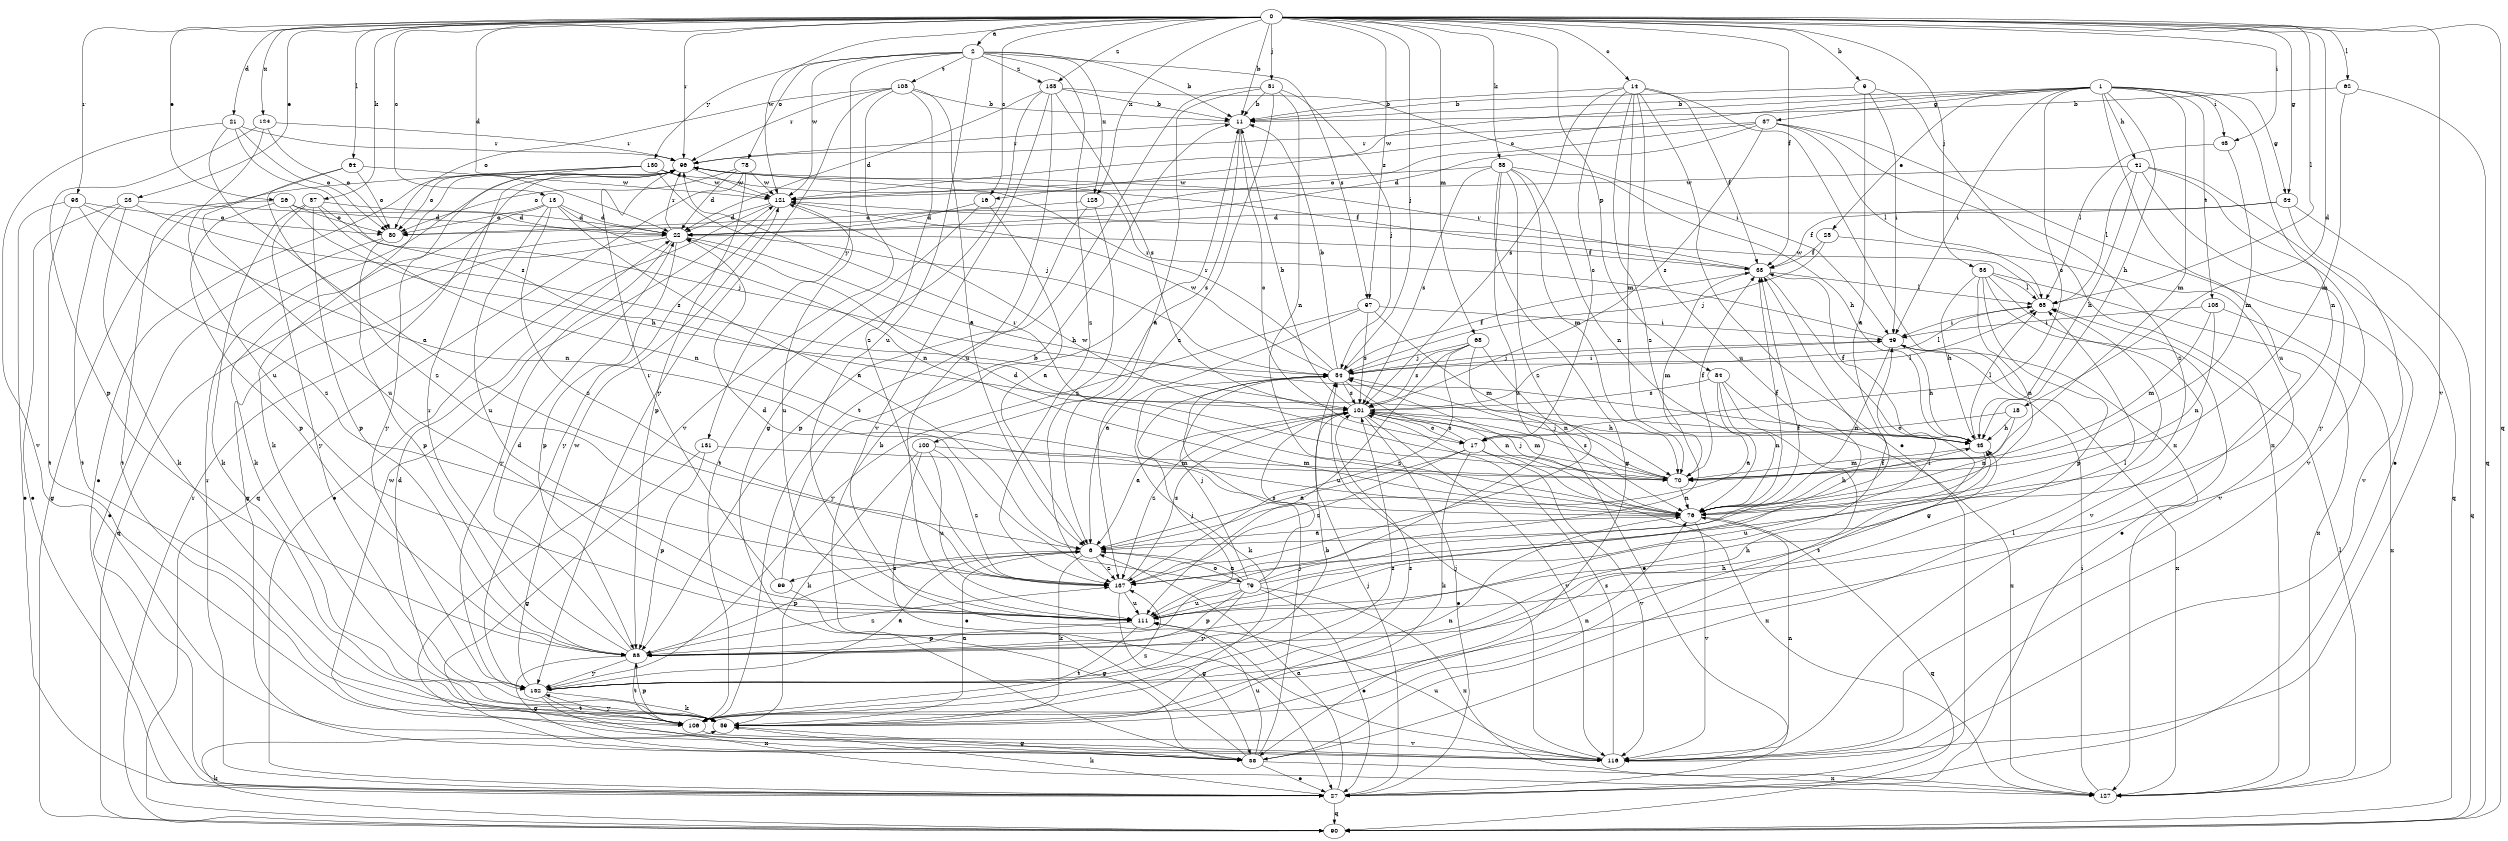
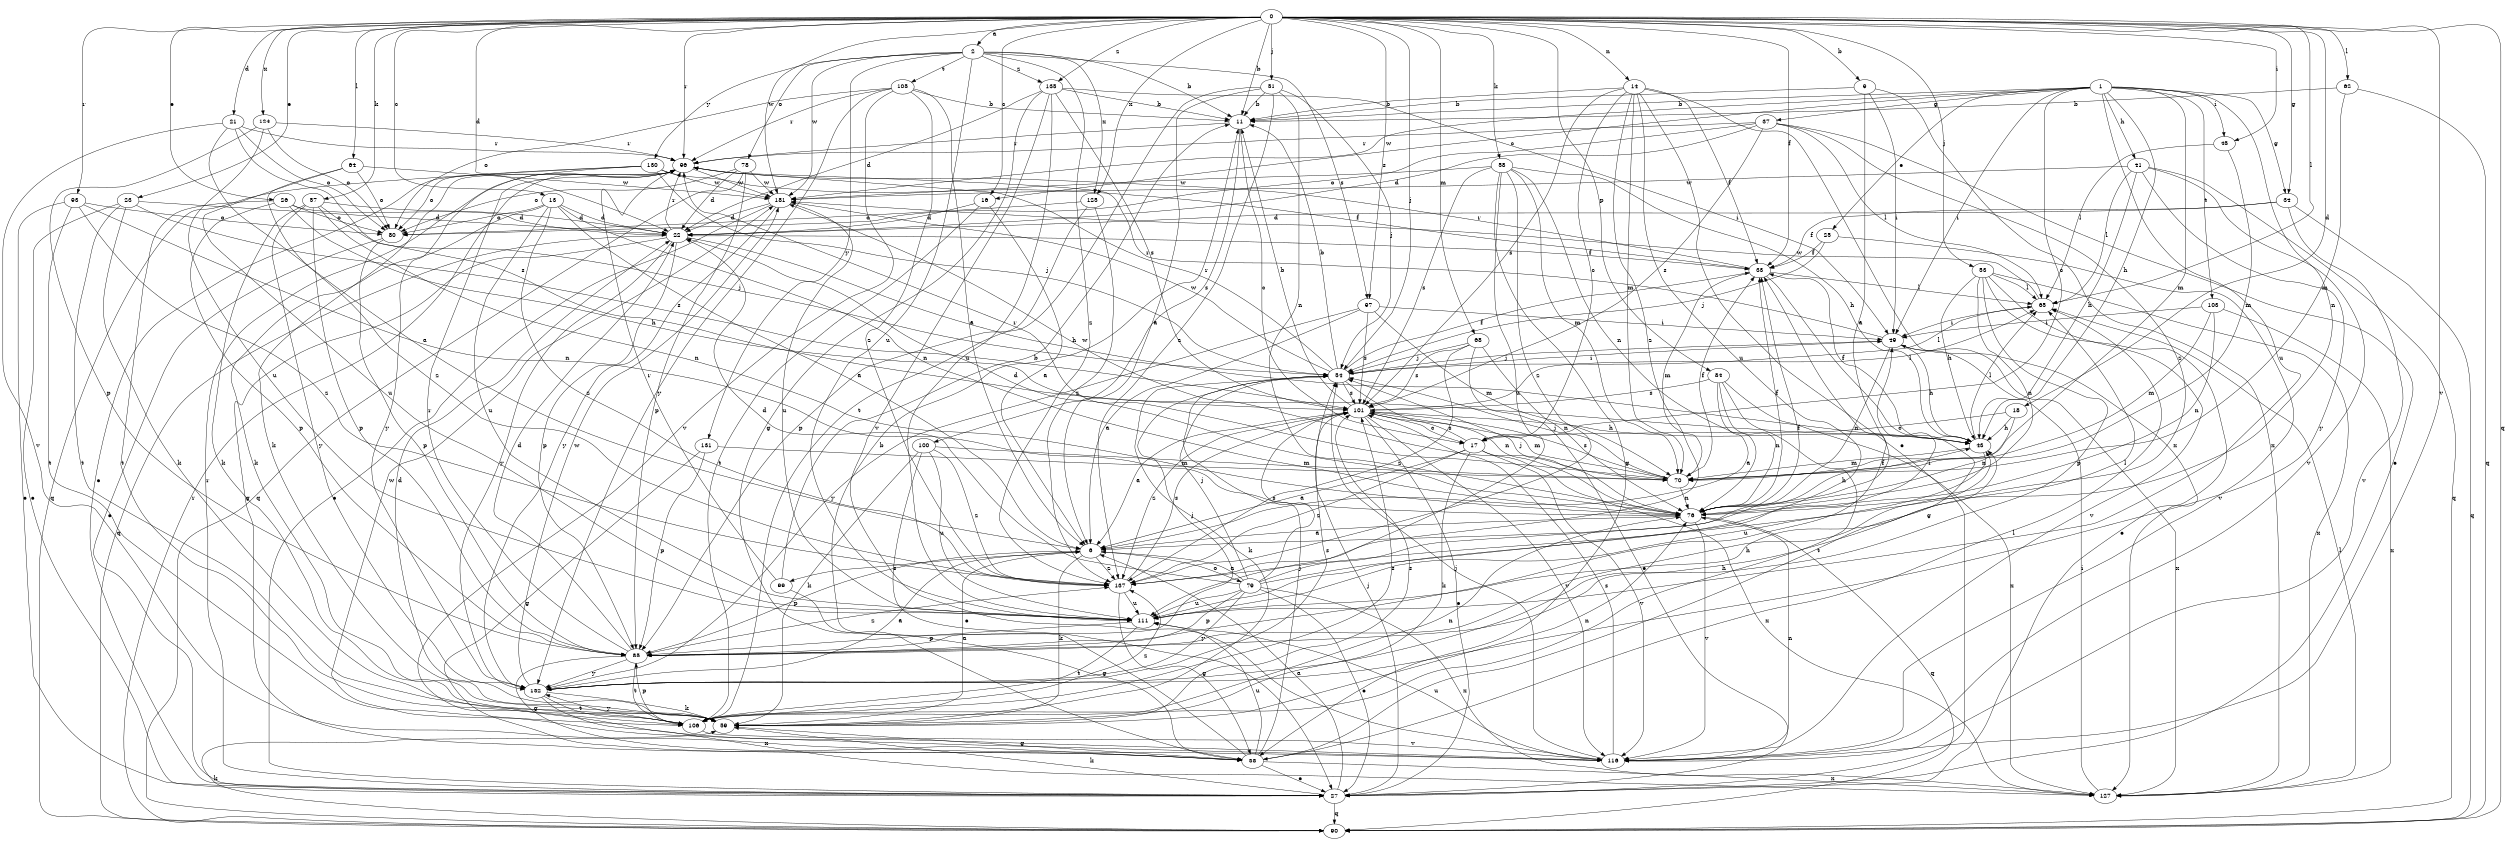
edge "0" -> "14": label "c" -> "n"
node "121": label "121" -> "181"
edge "68" -> "111": removed, label "u"
edge "130" -> "90": label "g" -> "q"
edge "132" -> "101": label "b" -> "s"
